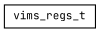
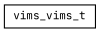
node "vims_regs_t": label "vims_regs_t" -> "vims_vims_t"
